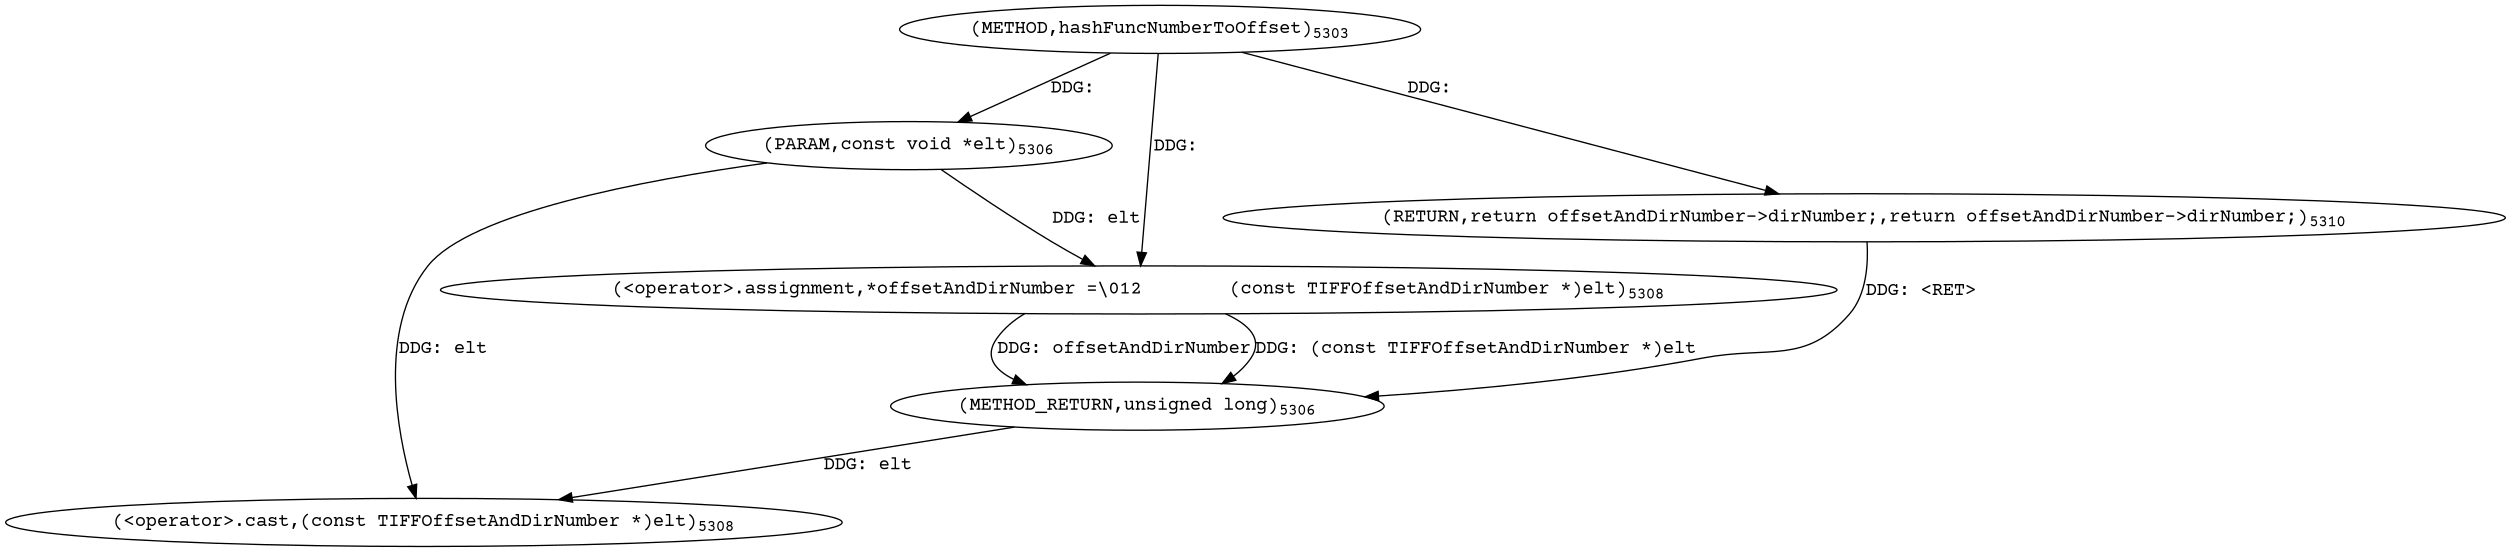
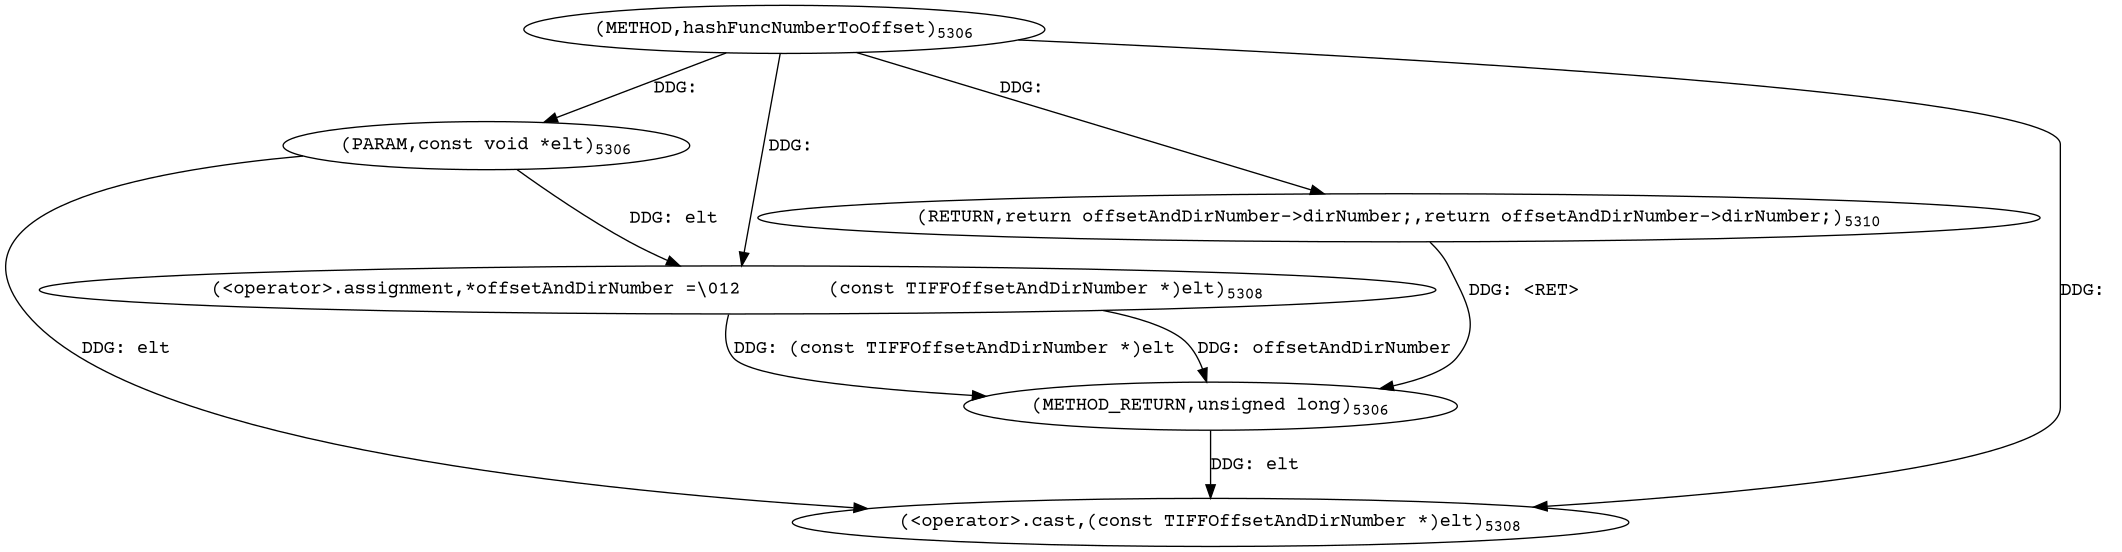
node "(METHOD,hashFuncNumberToOffset)": text "5303" -> "5306"
edge "(METHOD,hashFuncNumberToOffset)" -> "(<operator>.cast,(const TIFFOffsetAndDirNumber *)elt)": added, label "DDG:"
